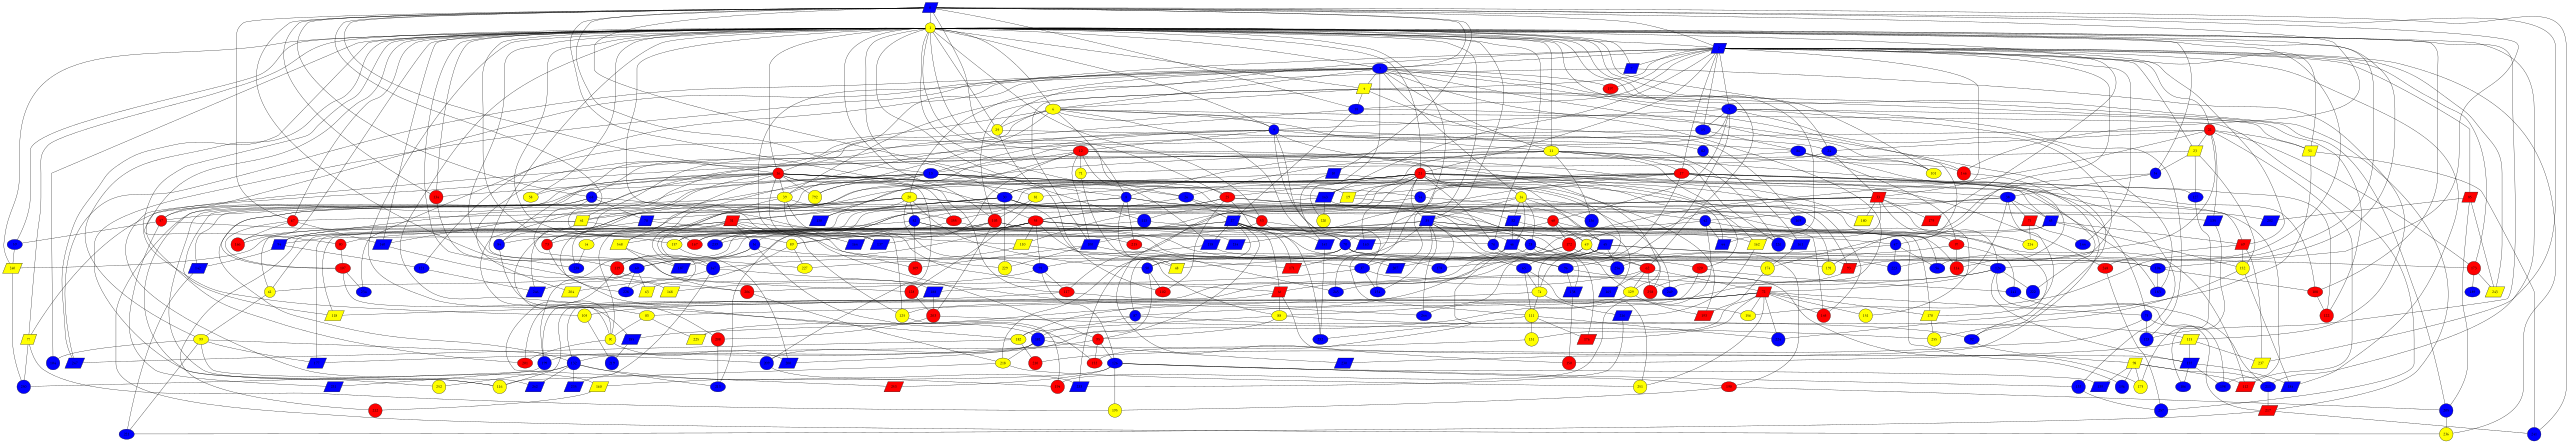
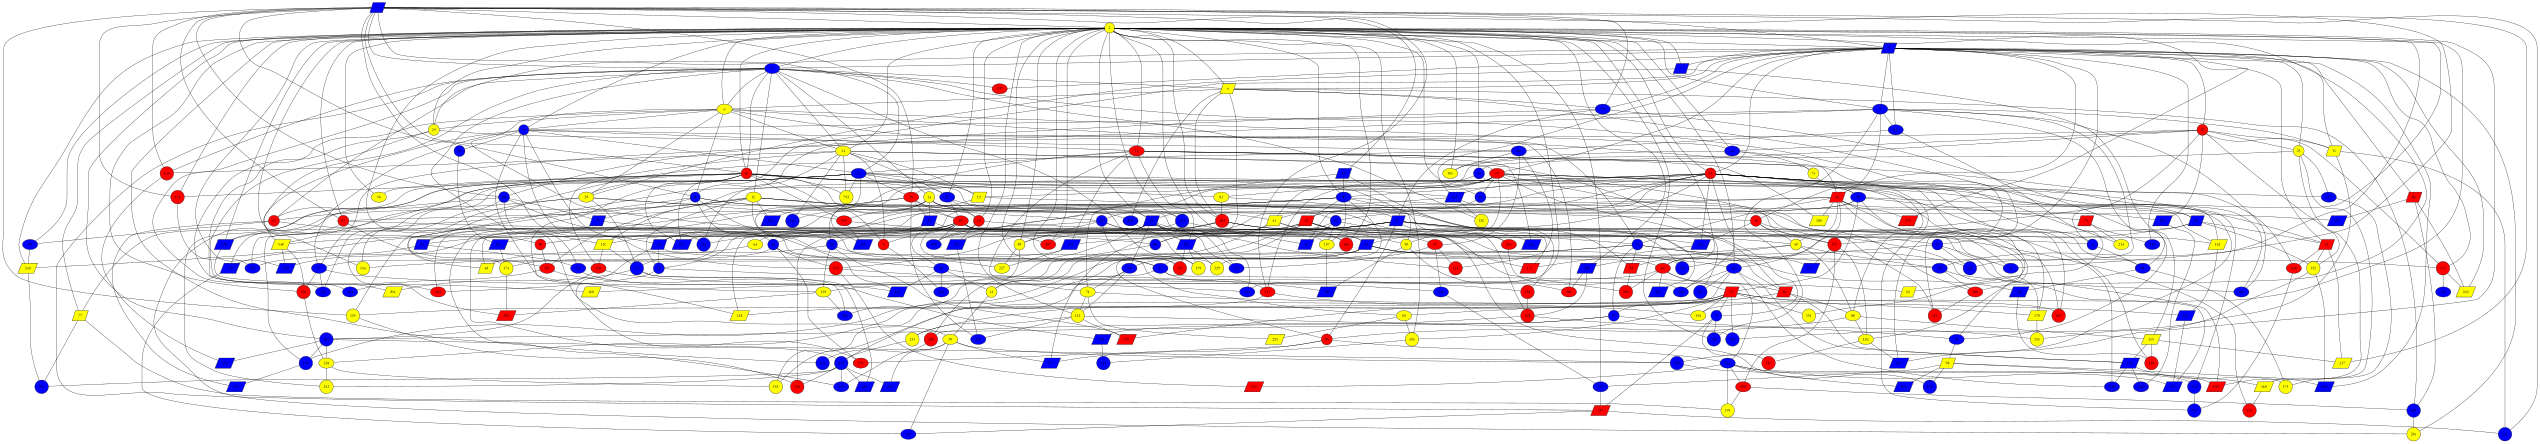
node "23": shape parallelogram -> circle
edge "83" -- "90": now "83" -- "105"
edge "218" -- "116": now "218" -- "252"
